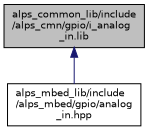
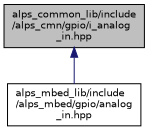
node "alps_common_lib/include /alps_cmn/gpio/i_analog _in.lib": label "alps_common_lib/include /alps_cmn/gpio/i_analog _in.lib" -> "alps_common_lib/include /alps_cmn/gpio/i_analog _in.hpp"
